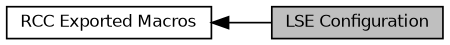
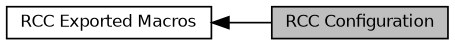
node "LSE Configuration": label "LSE Configuration" -> "RCC Configuration"
